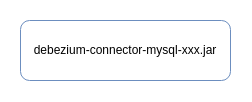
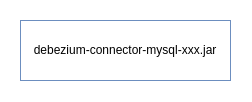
node "debezium-connector-mysql-xxx.jar": shape rounded rectangle -> rectangle
